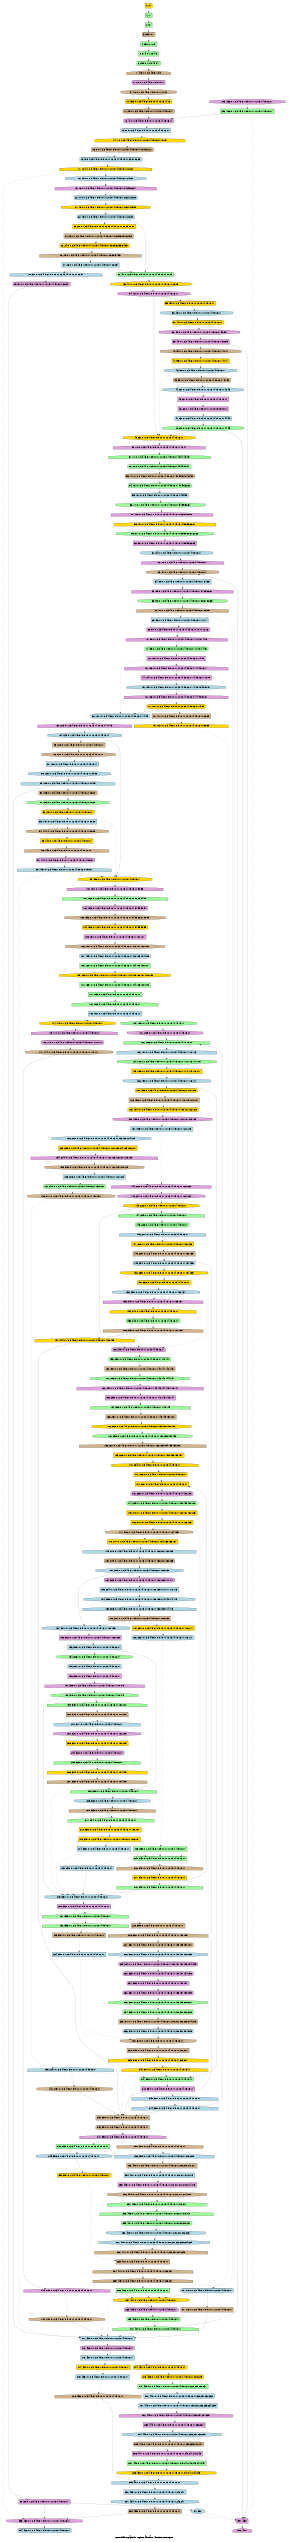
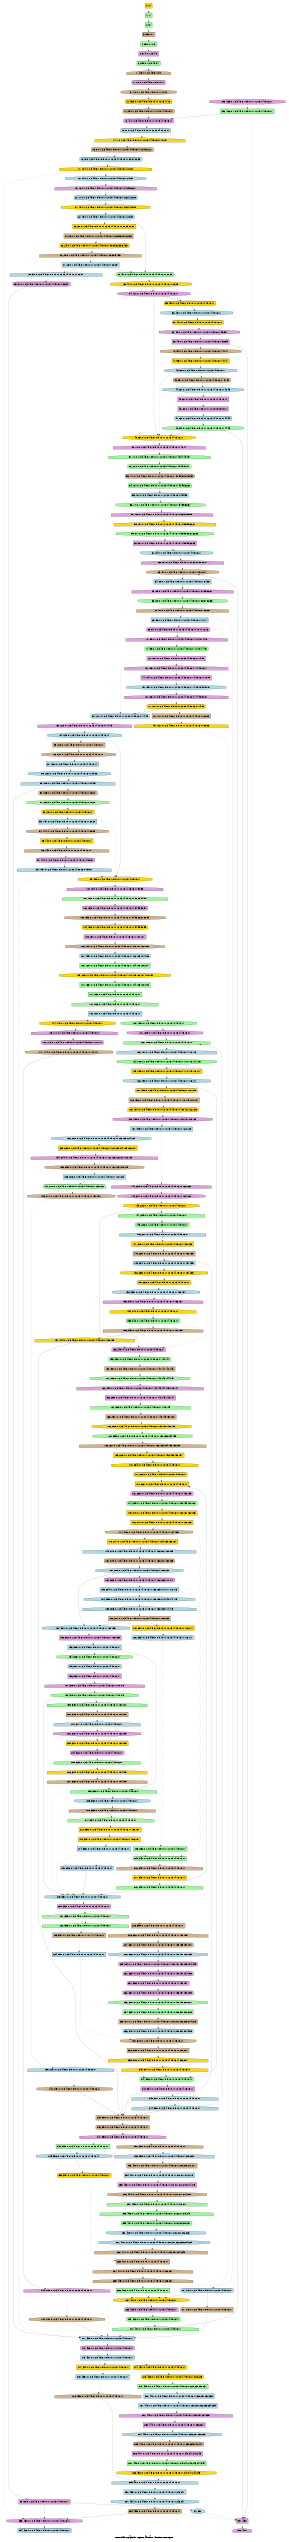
node "5, 374: 0 1 2 3 4 5": fillcolor palegreen -> plum
node "62, 86: 0 1 2 3 4 5 6 7 8 9 10 11 12 13 14 15 16 17": label "62, 86: 0 1 2 3 4 5 6 7 8 9 10 11 12 13 14 15 16 17" -> "62, 86: 0 1 2 3 4 5 6 7 8 9 10 11 12 13 10 15 16 17"
